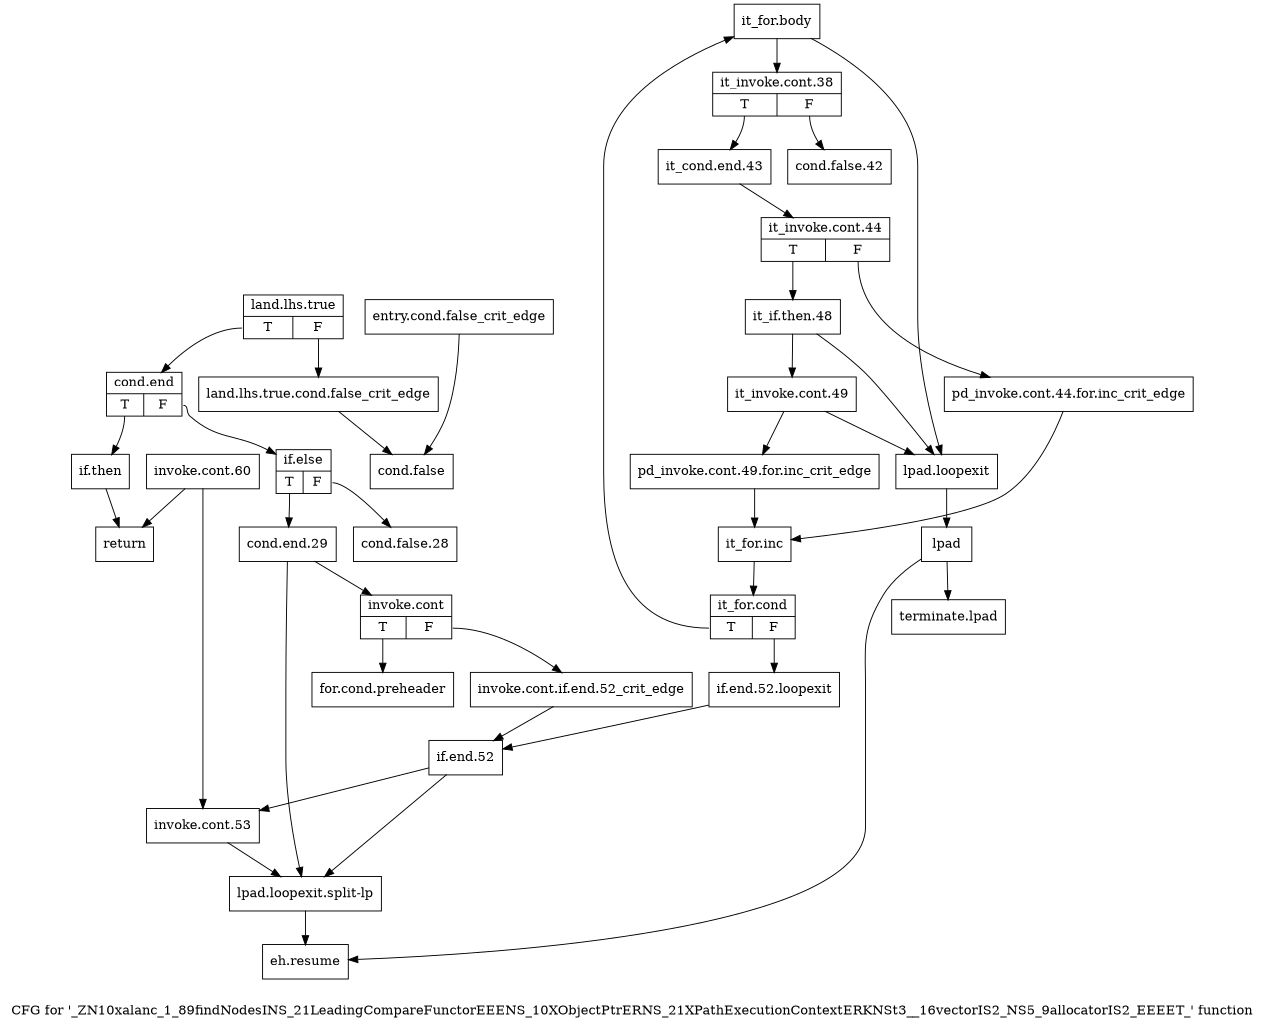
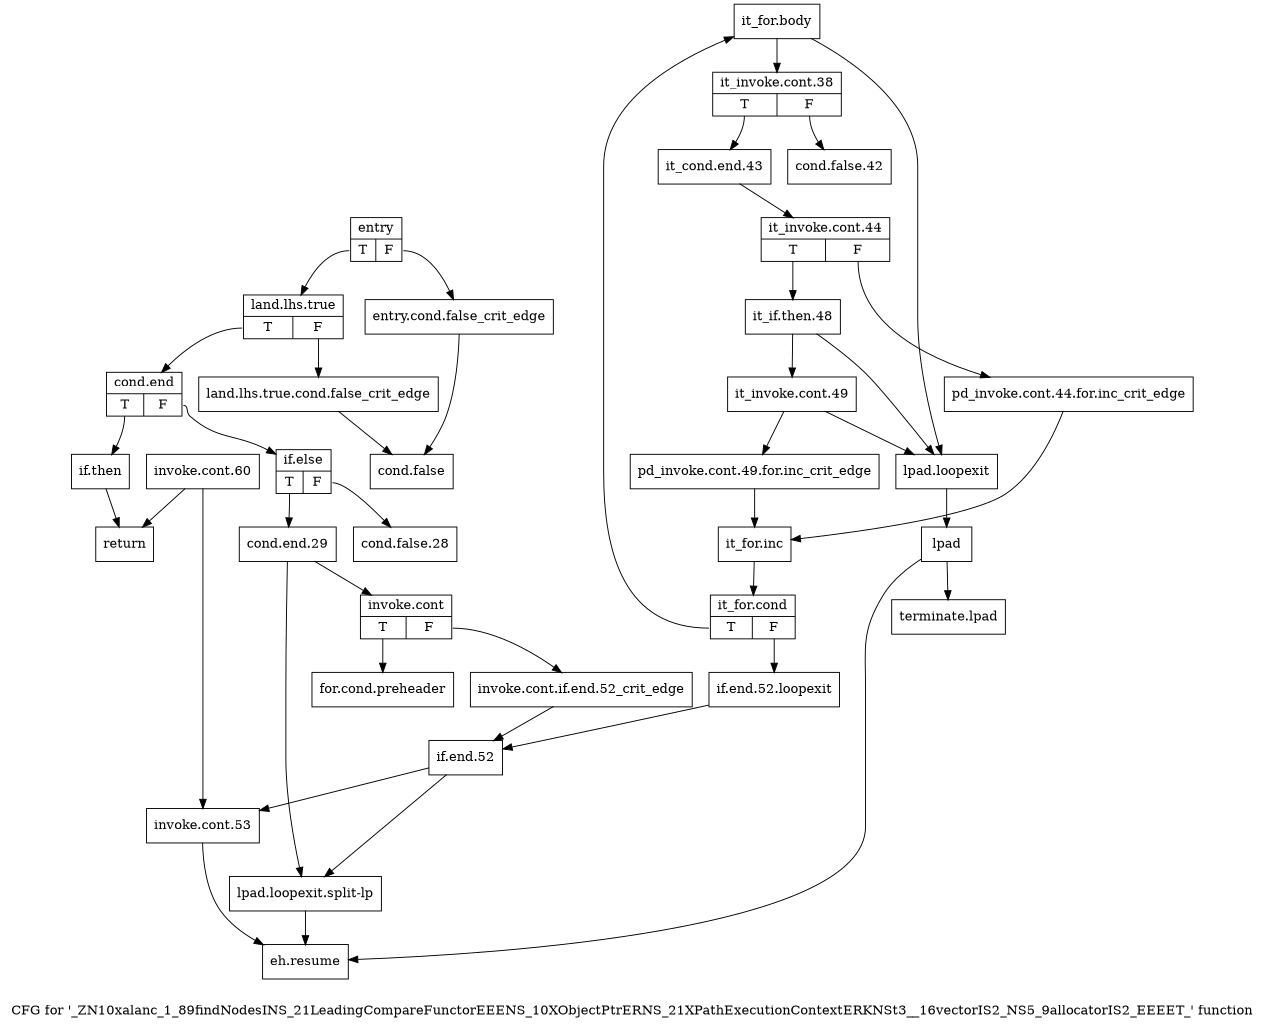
node "entry": added
edge "invoke.cont.53" -> "lpad.loopexit.split-lp": now "invoke.cont.53" -> "eh.resume"
